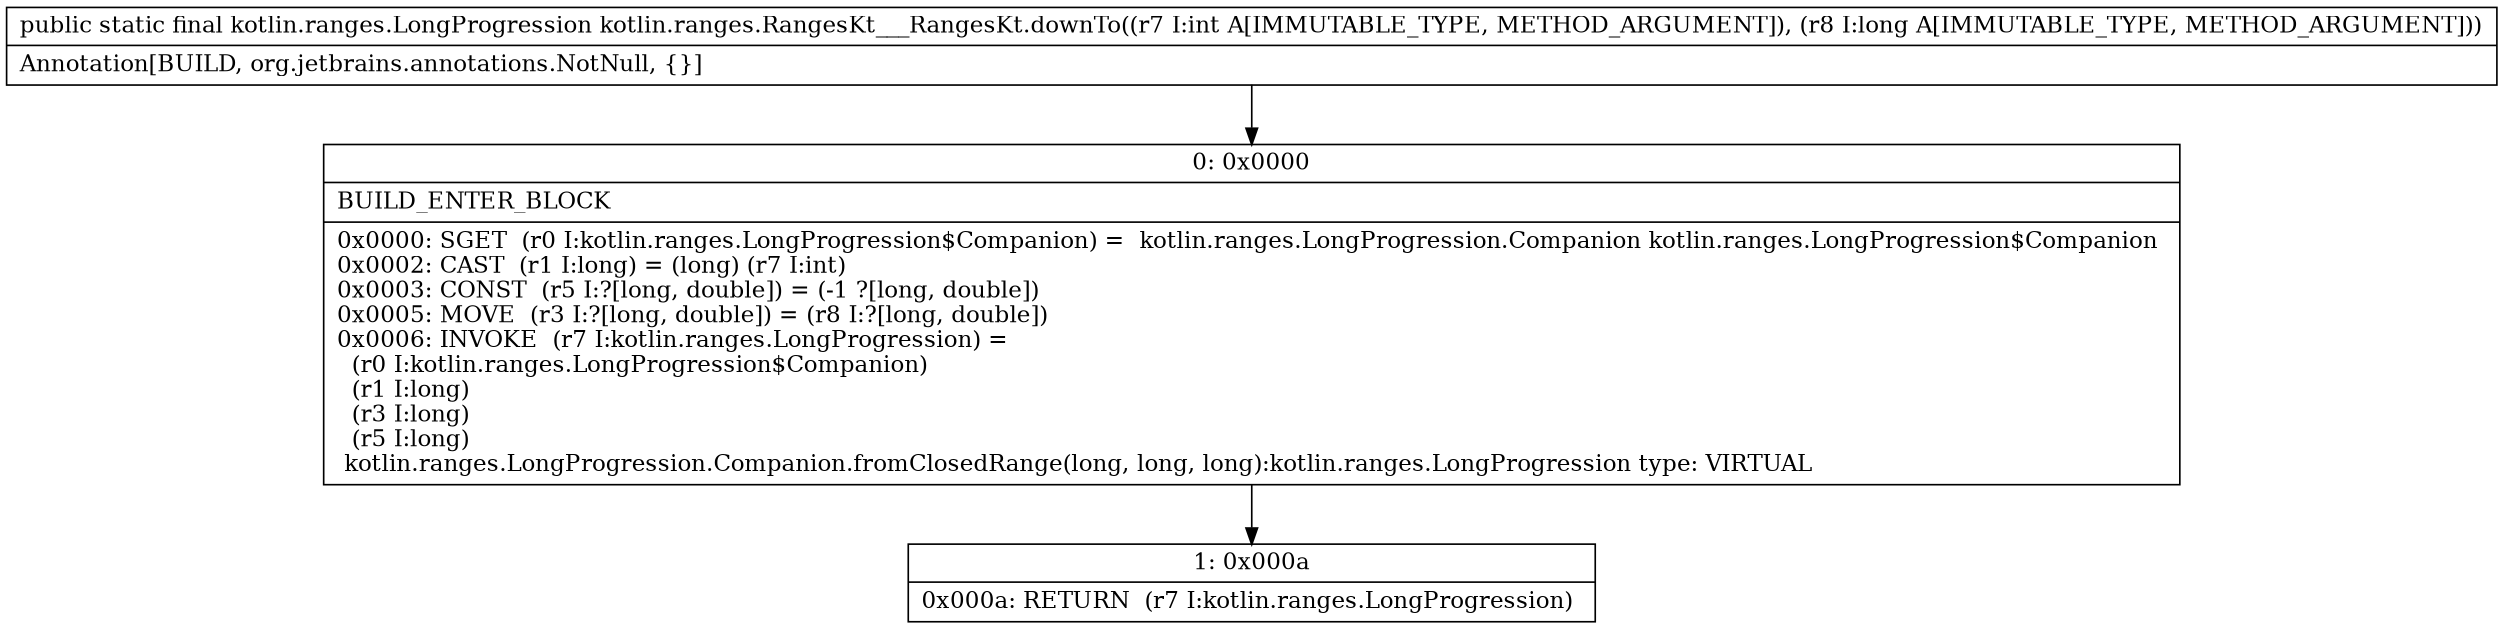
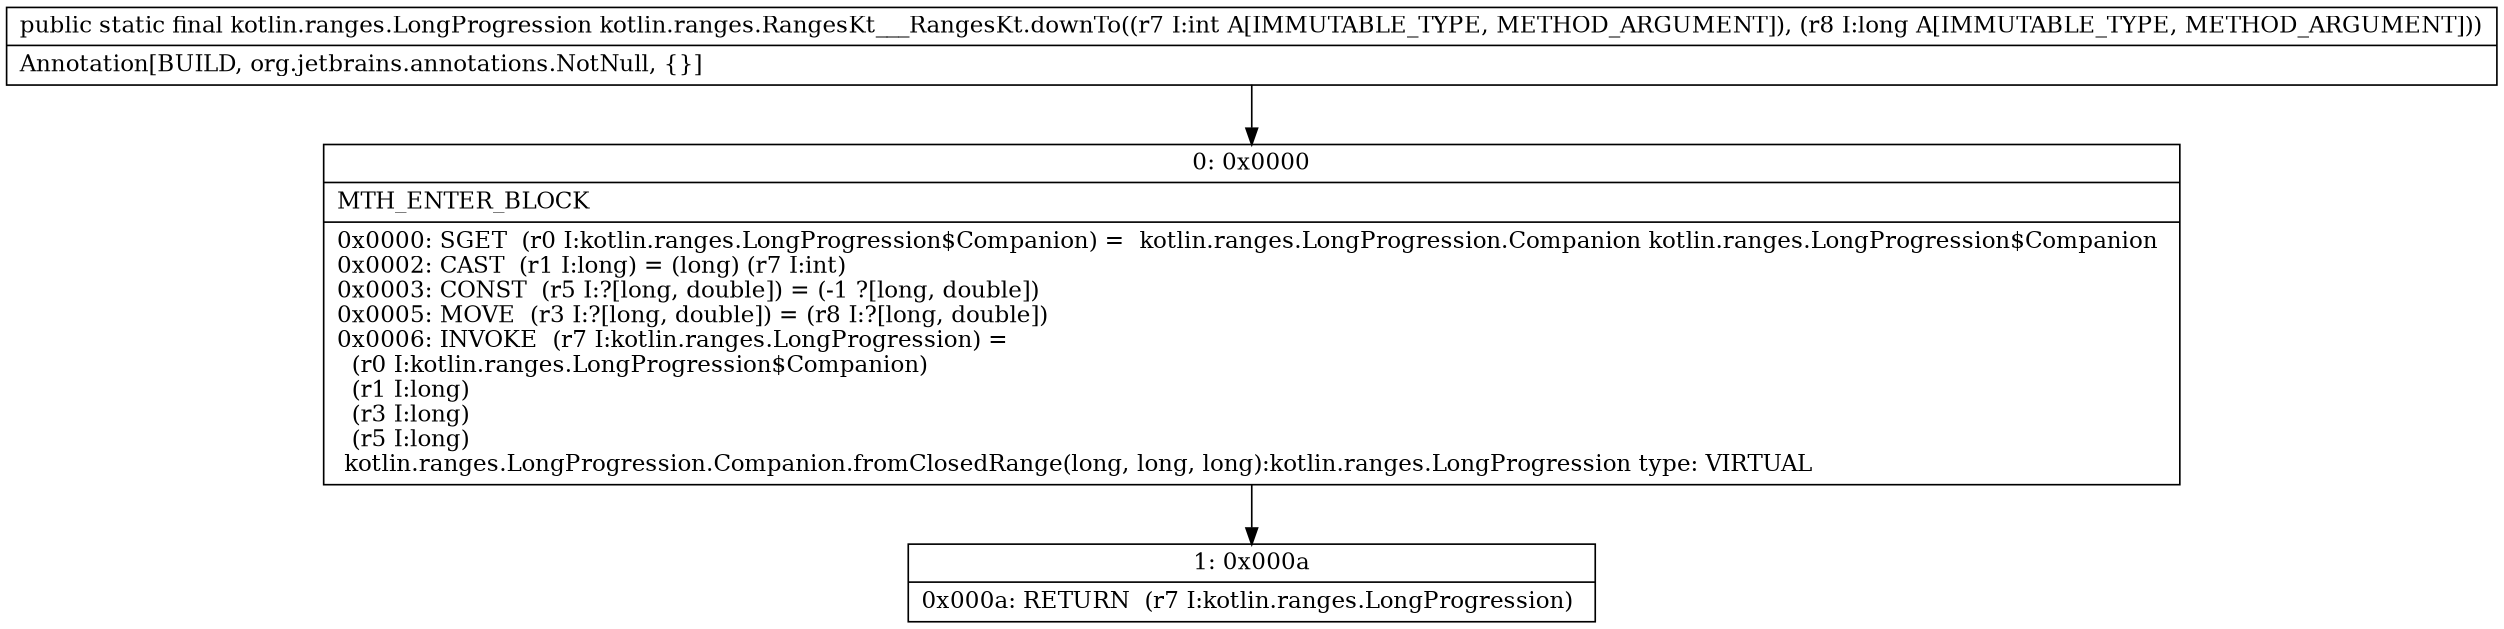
node "0: 0x0000": text "BUILD_ENTER_BLOCK" -> "MTH_ENTER_BLOCK"
